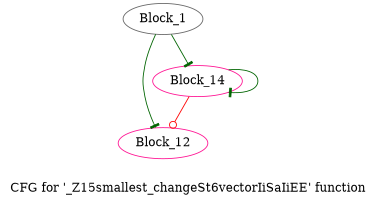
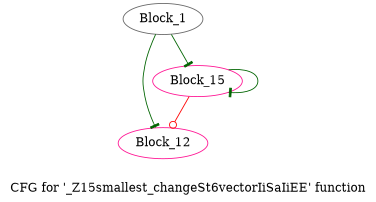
node "Block_14": label "Block_14" -> "Block_15"
